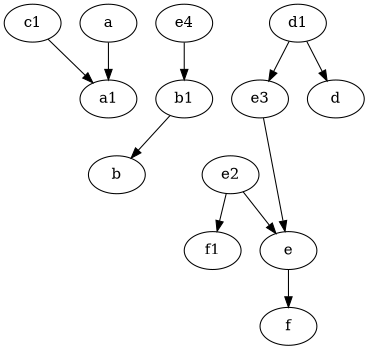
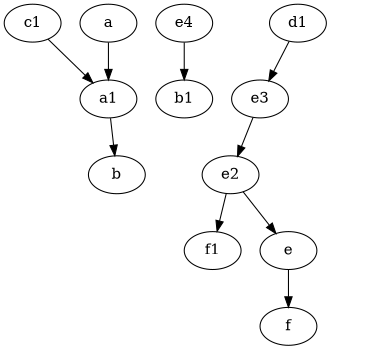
node "d": removed
edge "b1" -> "b": now "a1" -> "b"
edge "e3" -> "e": now "e3" -> "e2"
